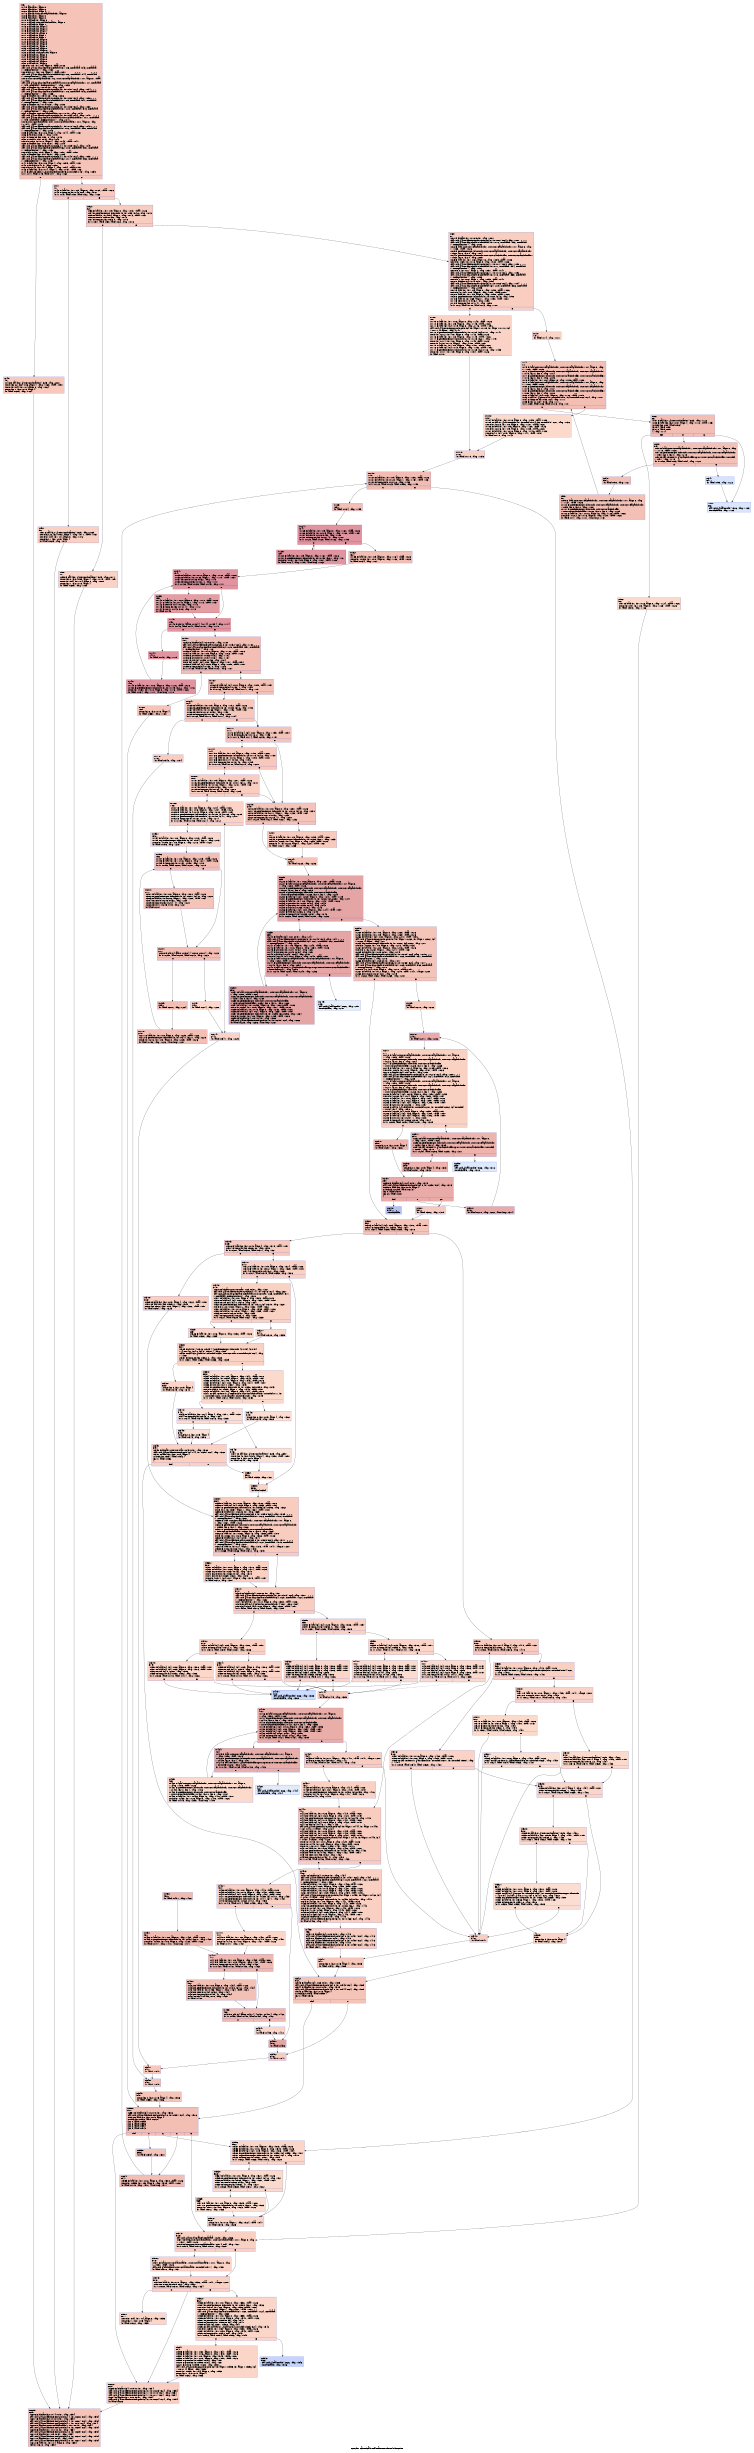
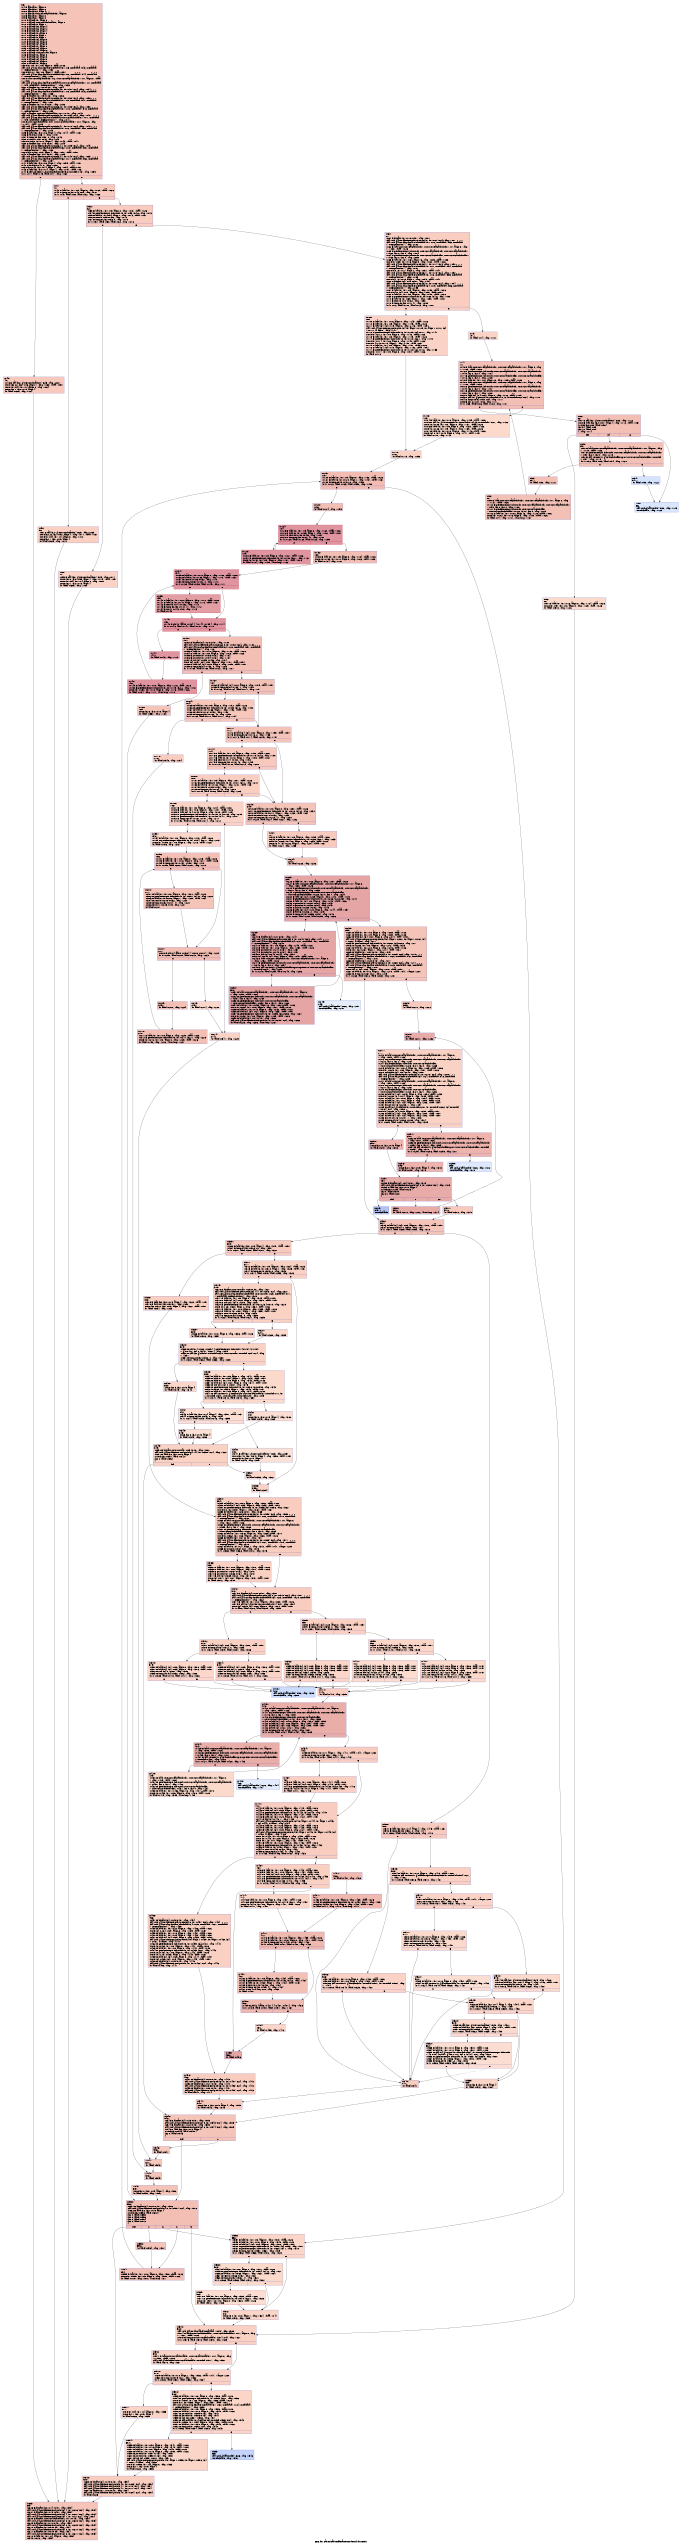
edge "%495:" -> "%546:": now "%495:" -> "%496:"
edge "%578:" -> "%602:": now "%581:" -> "%602:"
